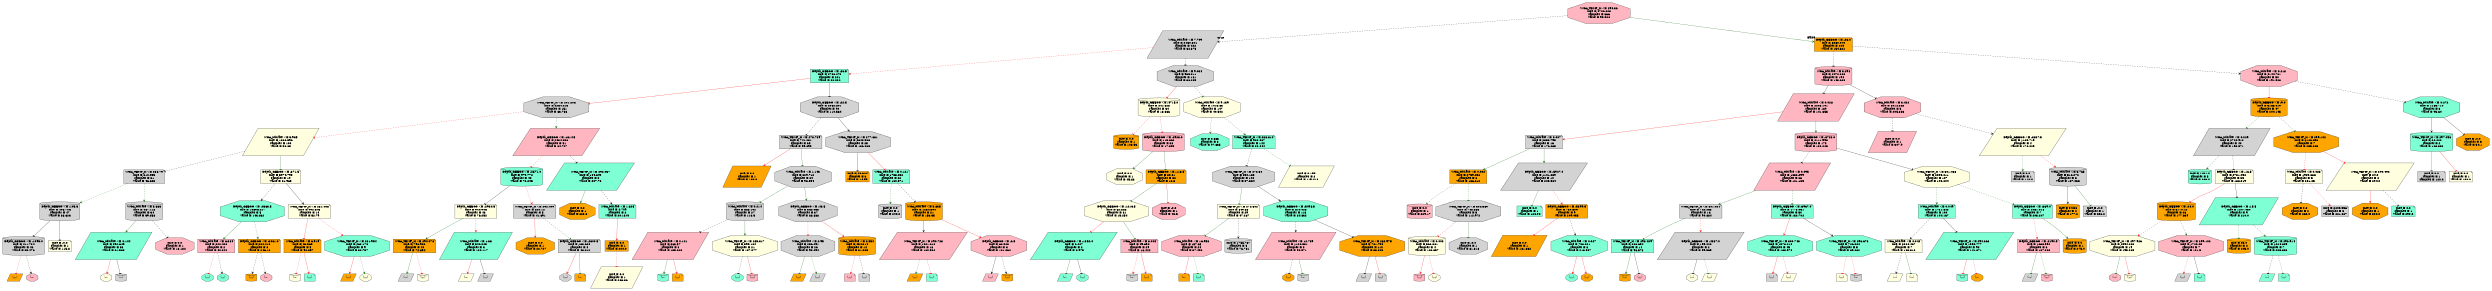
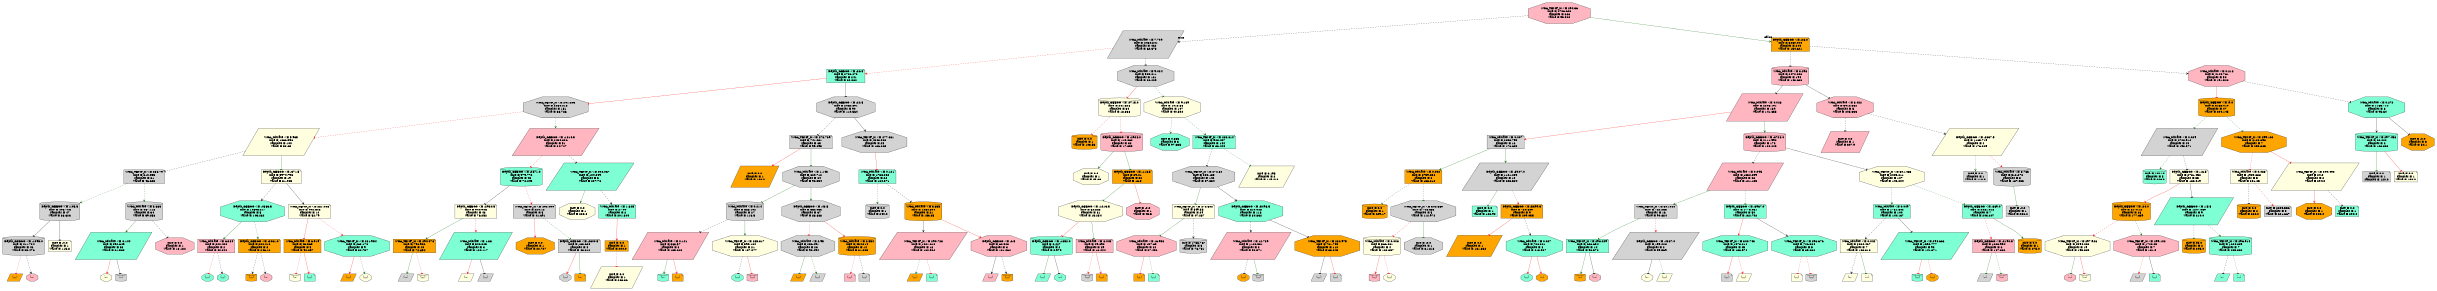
node "mse = 46.624 samples = 3 value = 14.95": removed
node "mse = 0.0 samples = 1 value = 223.8": fillcolor orange -> lightyellow
node "mse = 0.0 samples = 1 value = 229.17": fillcolor lightpink -> orange
node "mse = 34.56 samples = 2 value = 177.2": removed
node "mse = 0.0 samples = 2 value = 260.0": shape octagon -> cylinder
node "Depth_GEBCO <= -1352.0 mse = 0.227 samples = 2 value = 0.975": shape parallelogram -> cylinder
